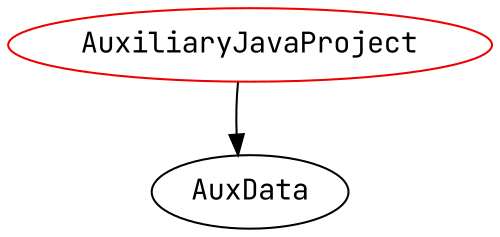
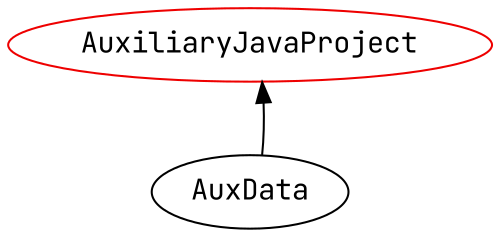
edge "AuxiliaryJavaProject" -> "AuxData": reversed
